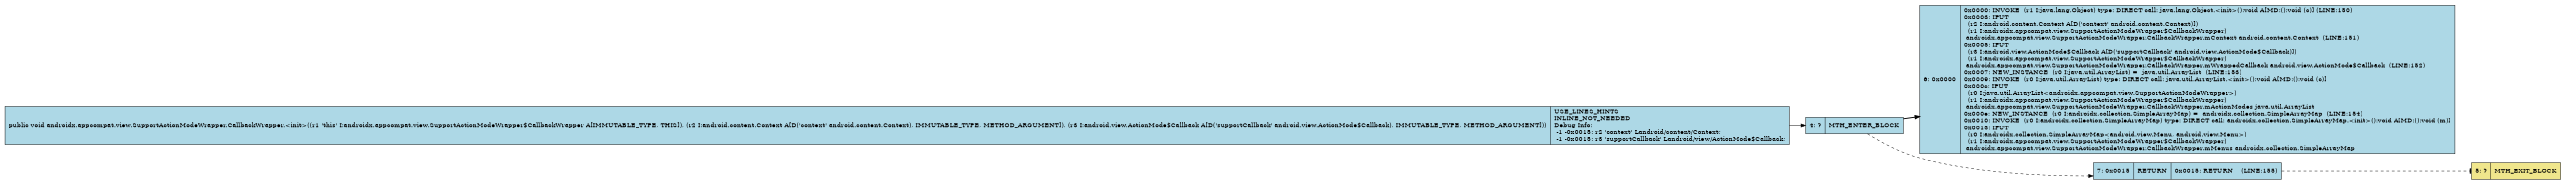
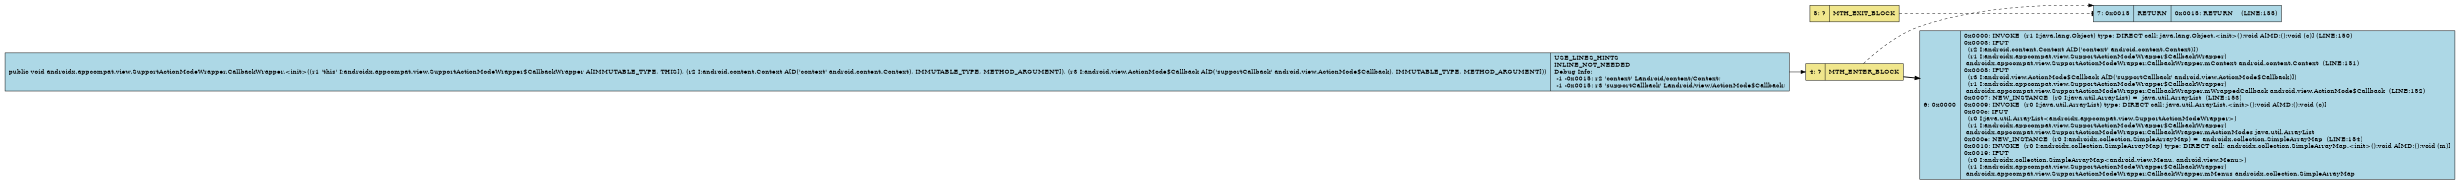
node "4: ?": fillcolor lightblue -> khaki
node "6: 0x0000": text "0x0013: IPUT" -> "0x0019: IPUT"
edge "7: 0x0015" -> "5: ?": reversed
